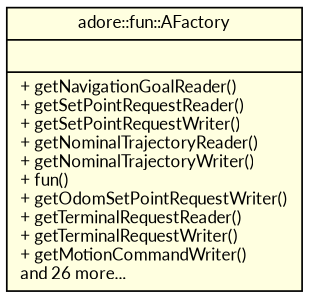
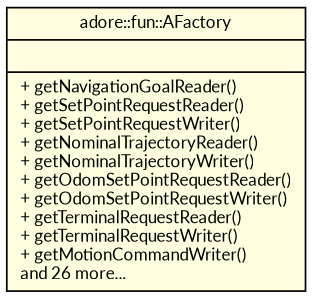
node "adore::fun::AFactory": text "+ fun()" -> "+ getOdomSetPointRequestReader()"
